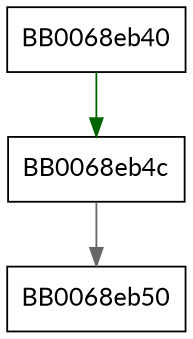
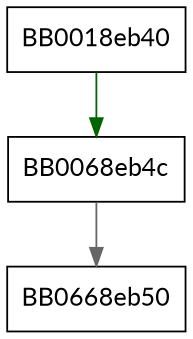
node "BB0068eb40": label "BB0068eb40" -> "BB0018eb40"
node "BB0068eb50": label "BB0068eb50" -> "BB0668eb50"
